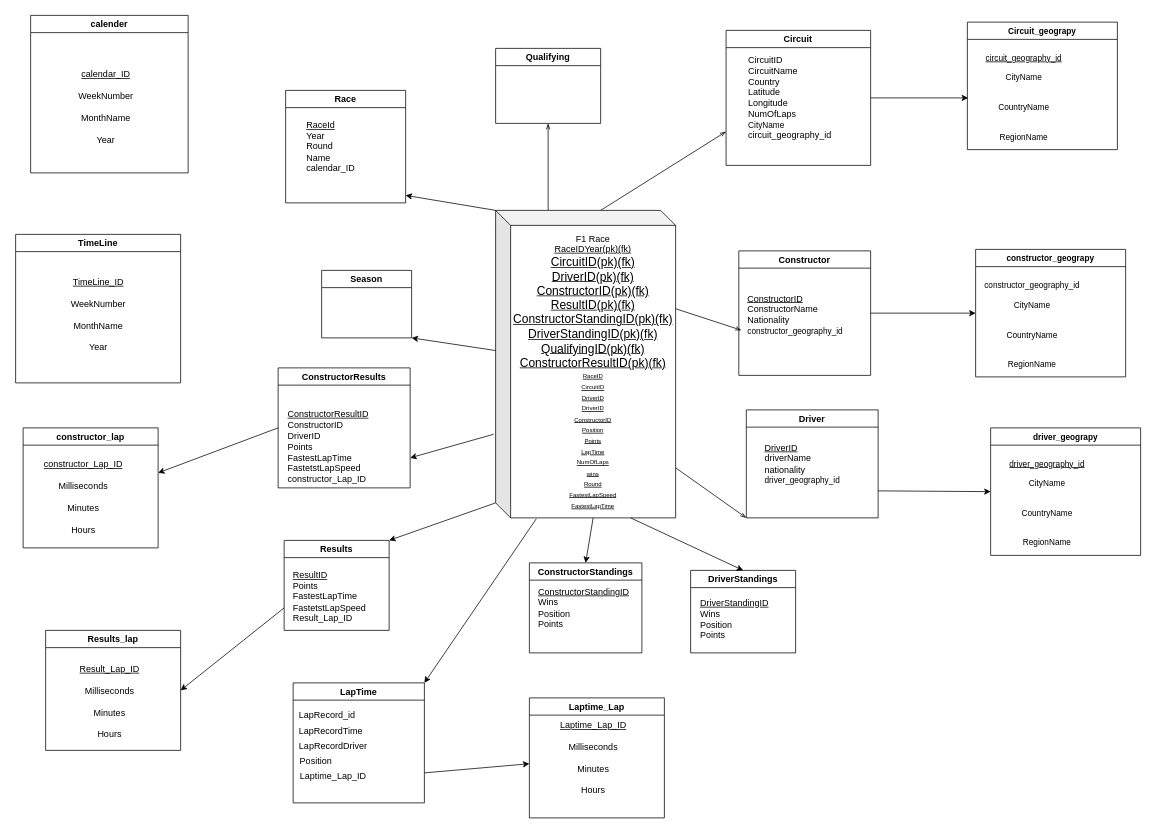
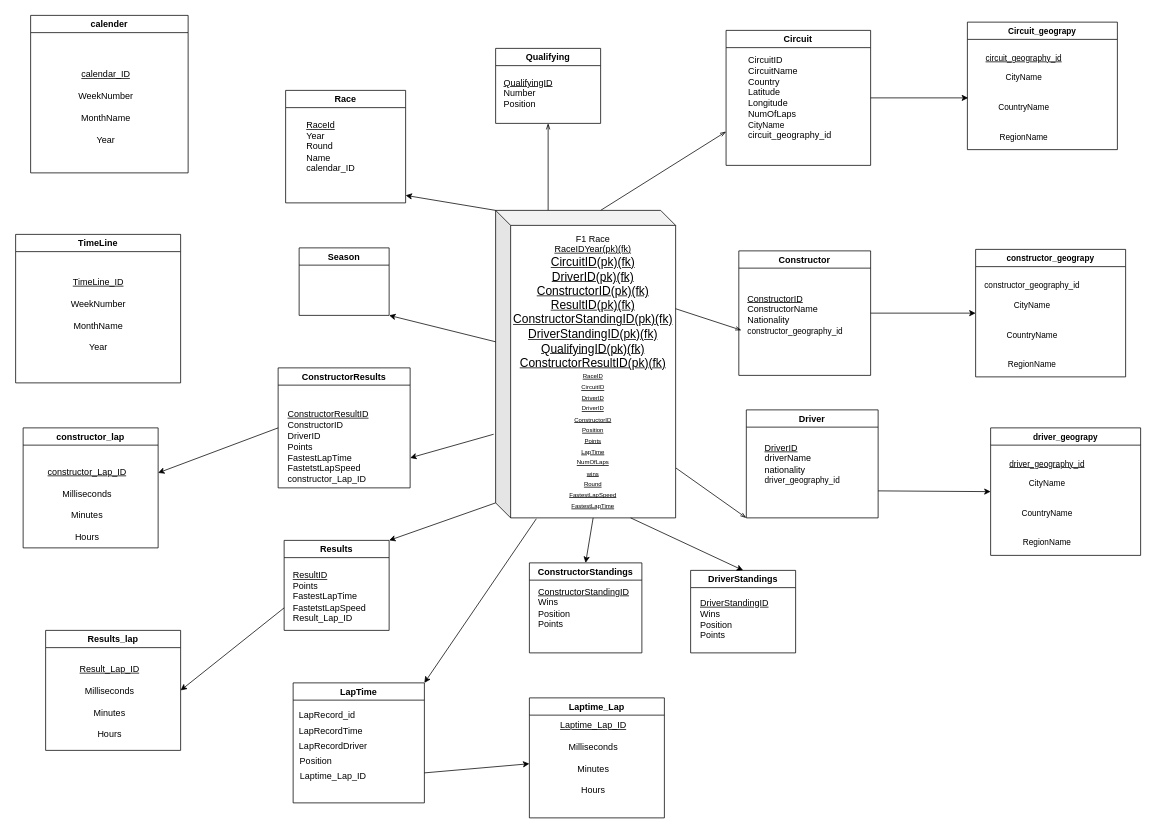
node "QualifyingID Number Position": added
node "Season": moved (366, 304) -> (344, 282)
node "constructor_Lap_ID Milliseconds Minutes Hours": moved (83, 492) -> (87, 499)
